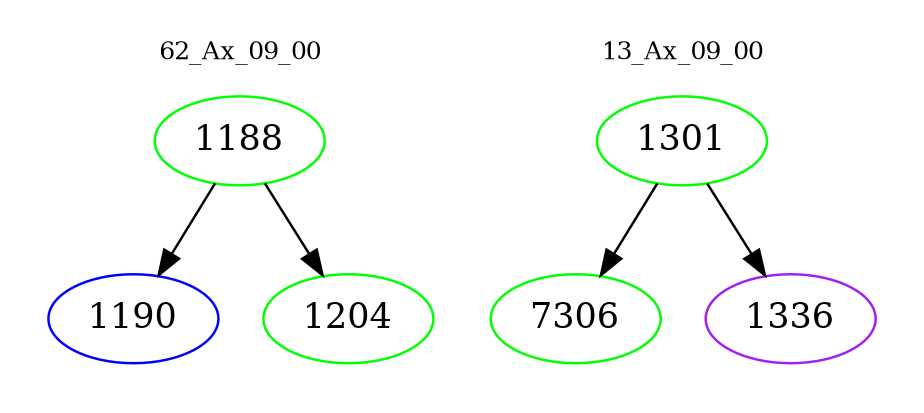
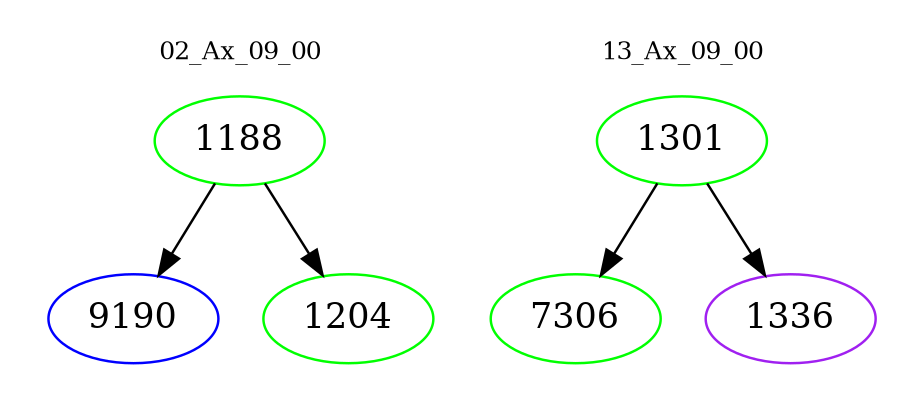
cluster "62_Ax_09_00": label "62_Ax_09_00" -> "02_Ax_09_00"
node "1190": label "1190" -> "9190"
